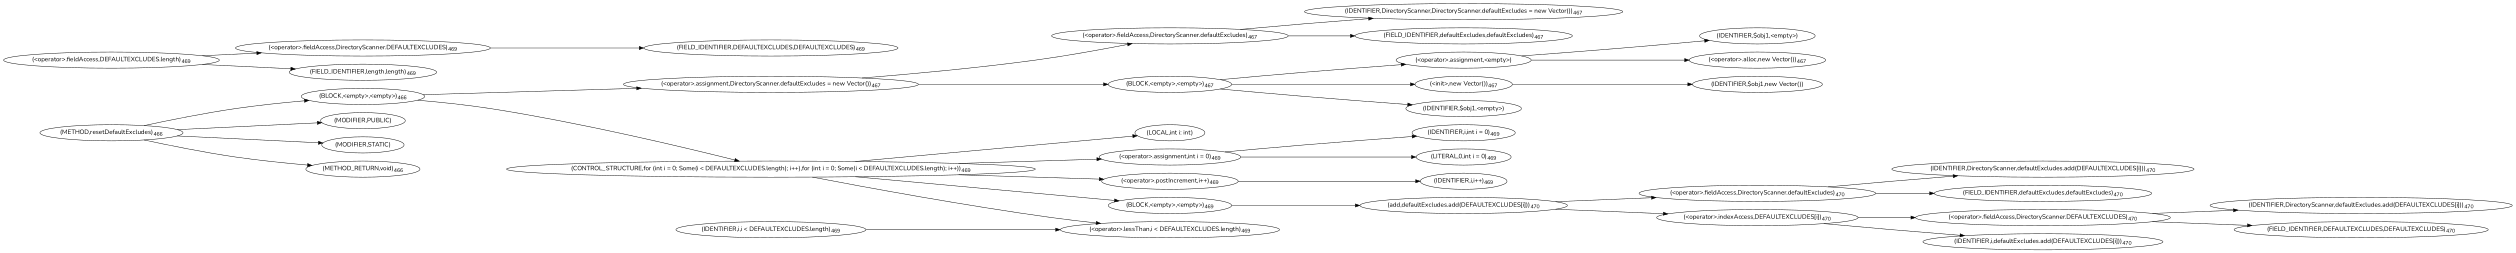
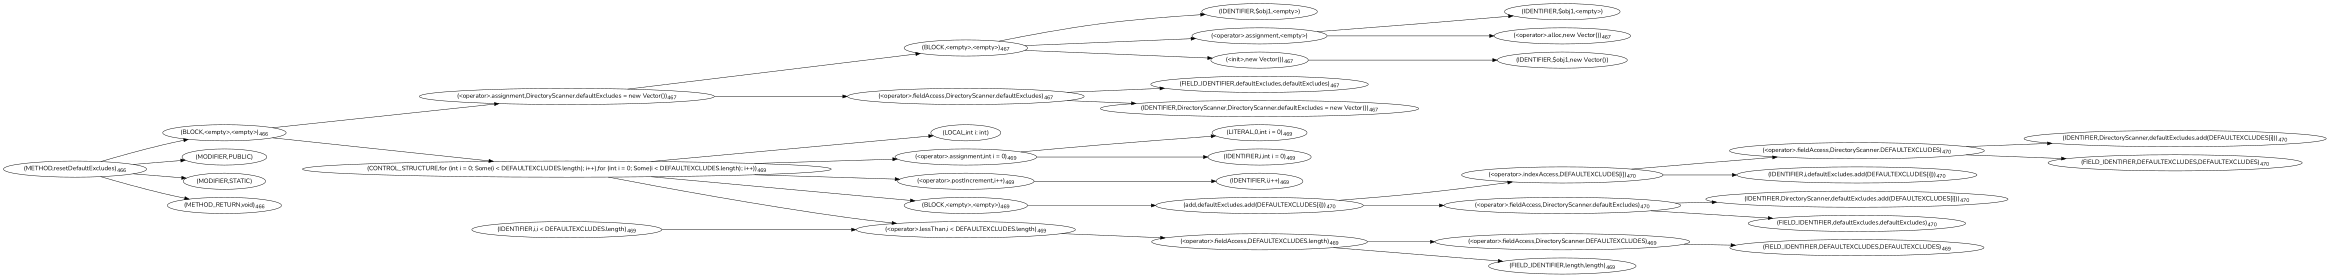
edge "(<operator>.lessThan,i < DEFAULTEXCLUDES.length)" -> "(<operator>.fieldAccess,DEFAULTEXCLUDES.length)": added
